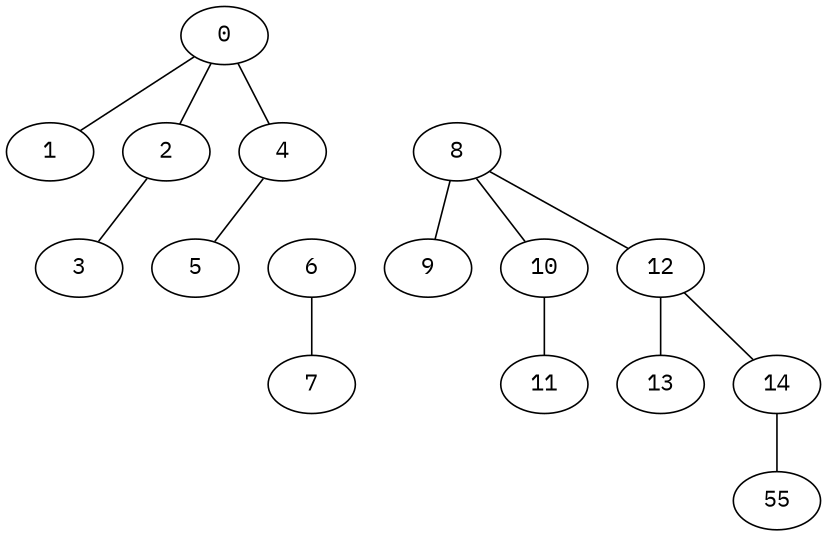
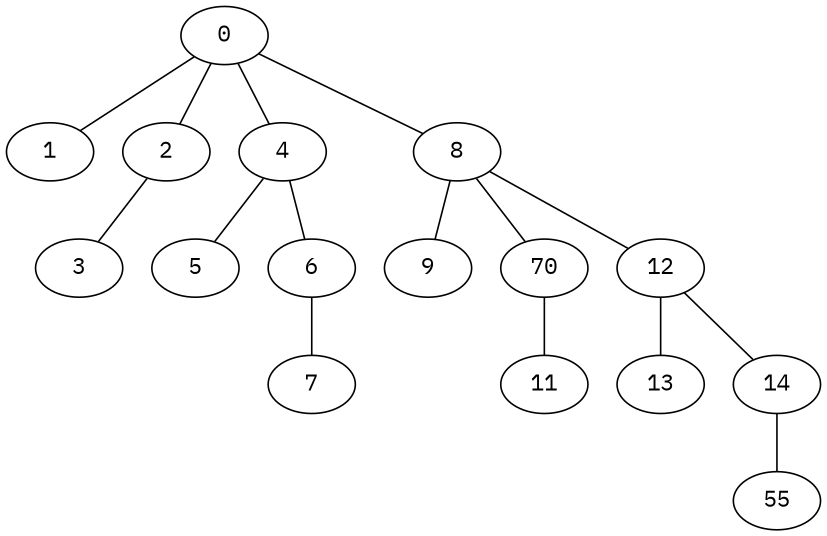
edge "0" -- "8": added
edge "4" -- "6": added
node "10": label "10" -> "70"
